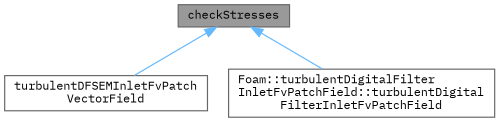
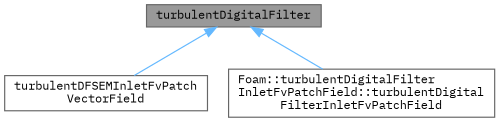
node "checkStresses": label "checkStresses" -> "turbulentDigitalFilter"
